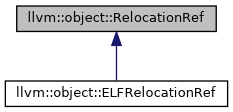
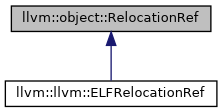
node "llvm::object::ELFRelocationRef": label "llvm::object::ELFRelocationRef" -> "llvm::llvm::ELFRelocationRef"
